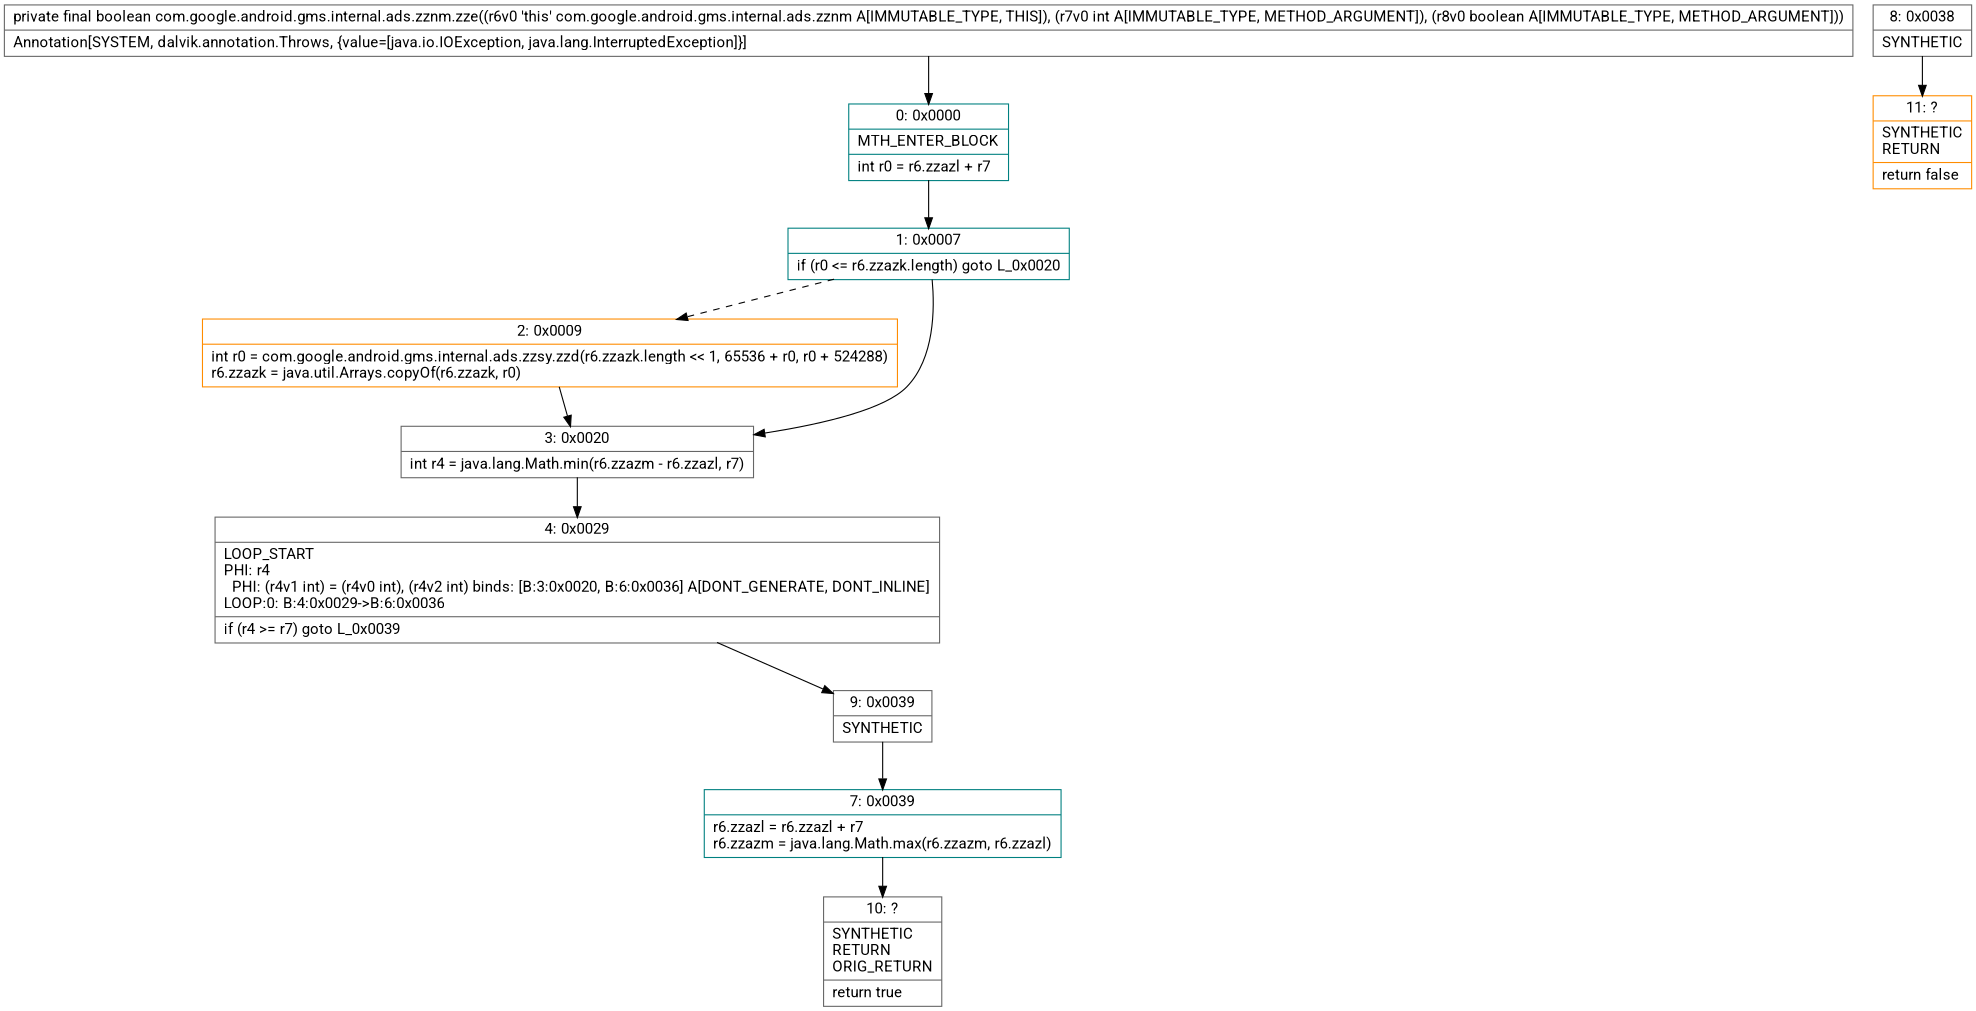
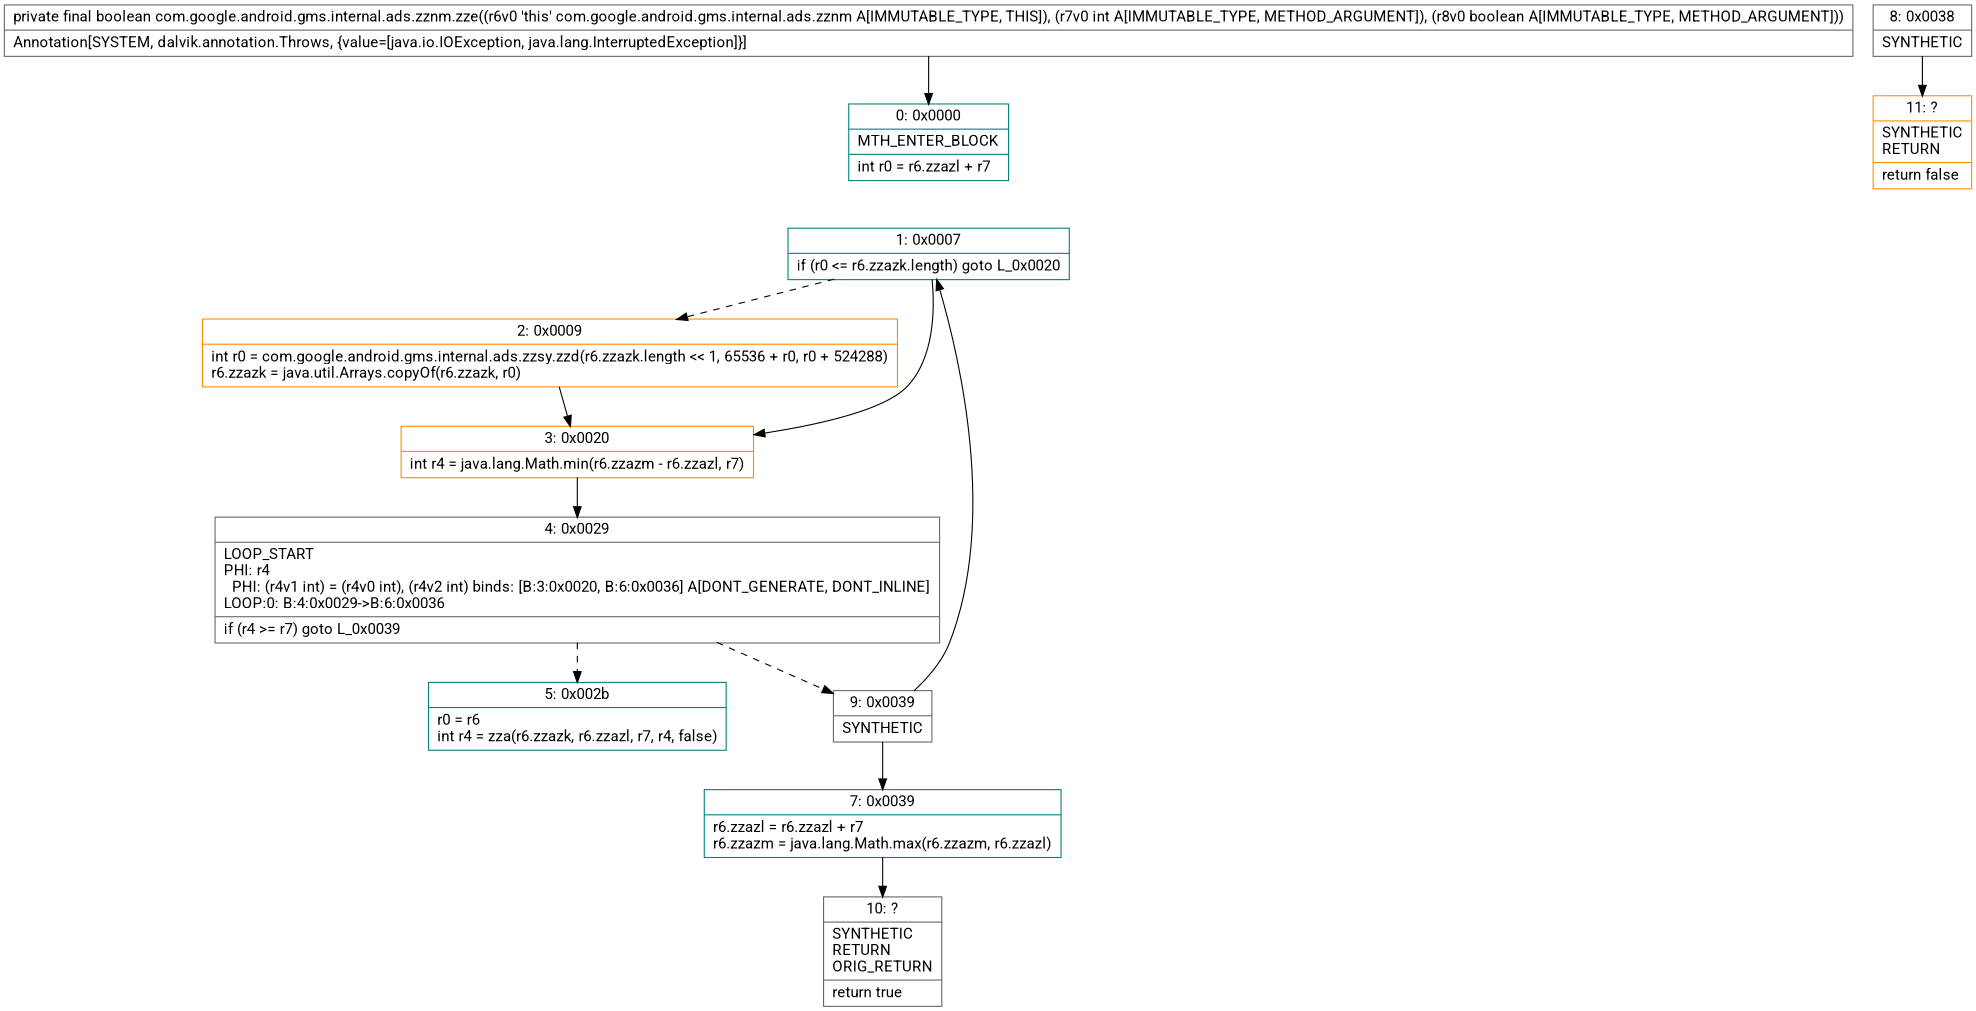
edge "0: 0x0000" -> "1: 0x0007": now "9: 0x0039" -> "1: 0x0007"
node "3: 0x0020": color gray40 -> darkorange
edge "4: 0x0029" -> "9: 0x0039": style solid -> dashed
node "5: 0x002b": added
